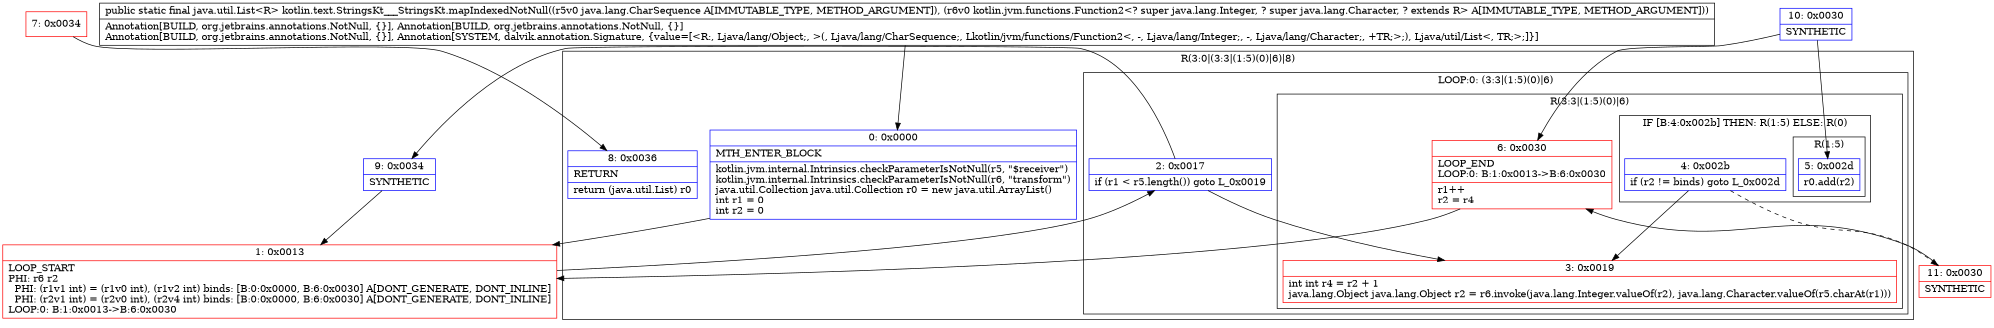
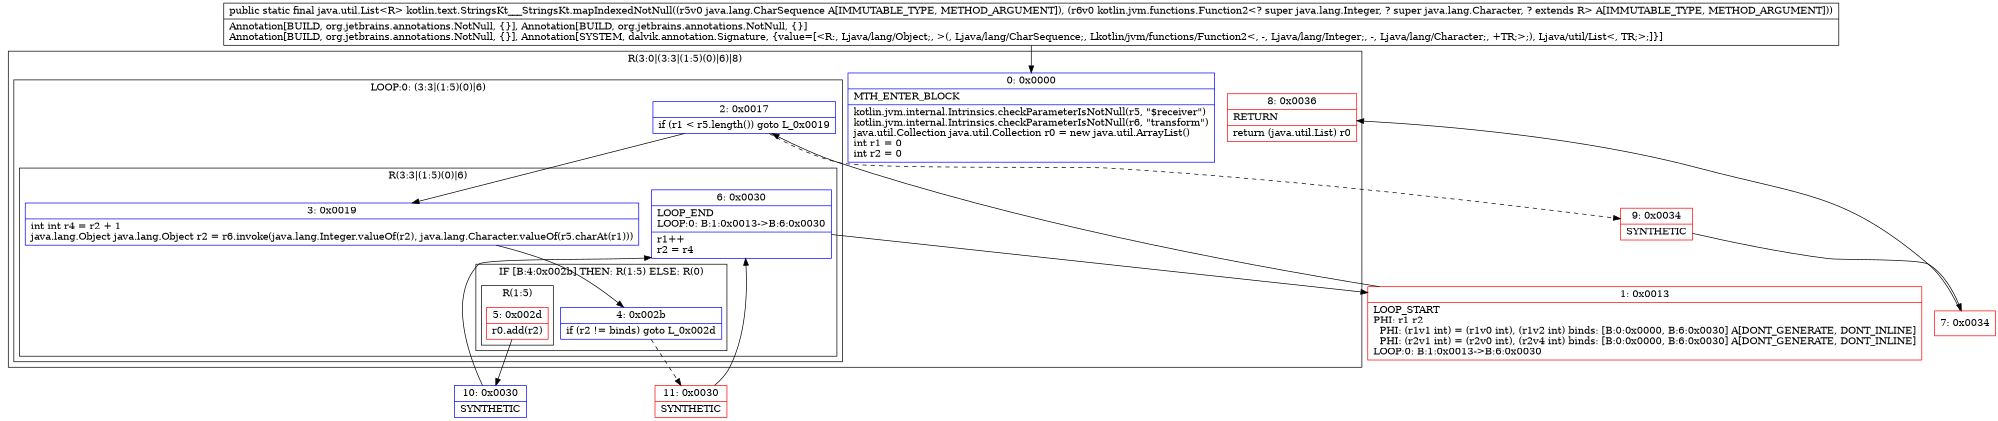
edge "2: 0x0017" -> "9: 0x0034": style solid -> dashed
edge "10: 0x0030" -> "5: 0x002d": reversed
node "9: 0x0034": color blue -> red
node "8: 0x0036": color blue -> red
node "6: 0x0030": color red -> blue
node "5: 0x002d": color blue -> red
edge "9: 0x0034" -> "1: 0x0013": now "9: 0x0034" -> "7: 0x0034"
edge "4: 0x002b" -> "3: 0x0019": reversed
edge "0: 0x0000" -> "1: 0x0013": removed
node "1: 0x0013": text "PHI: r6 r2" -> "PHI: r1 r2"
node "3: 0x0019": color red -> blue
